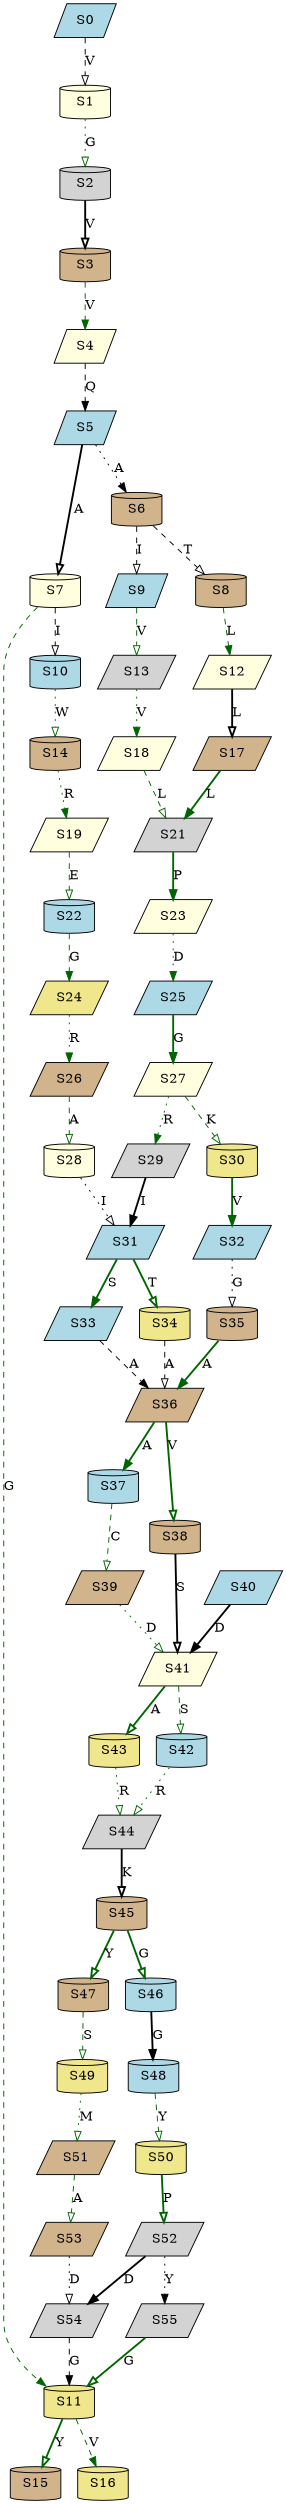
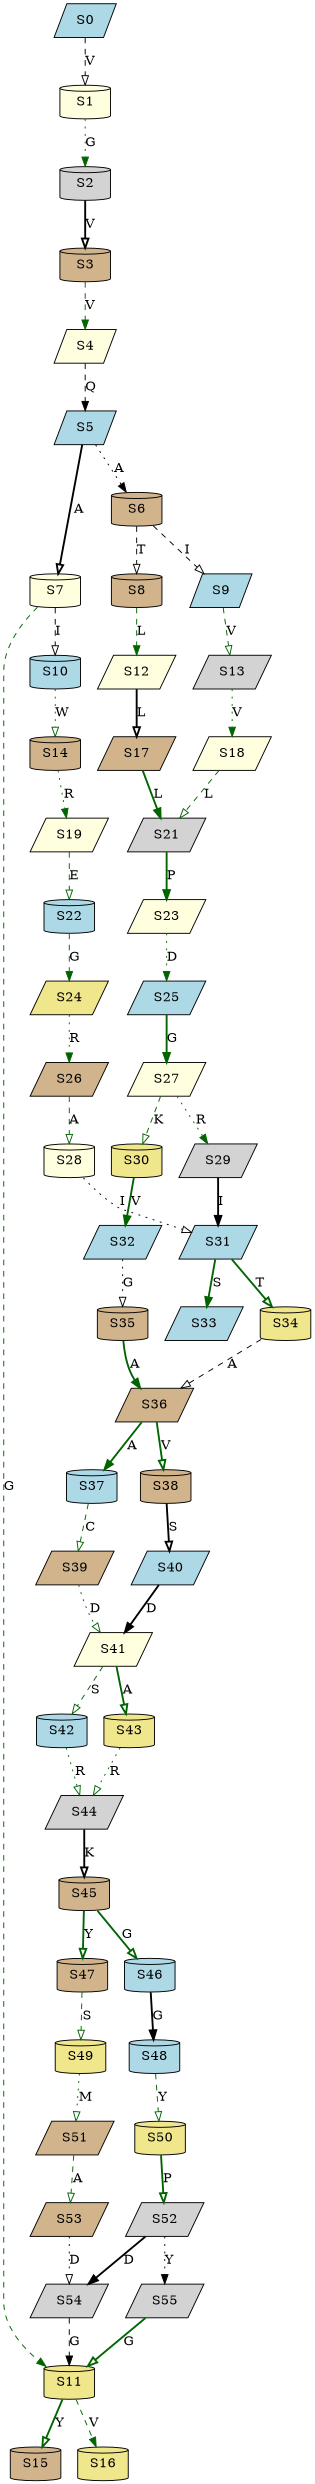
edge "S1" -> "S2": arrowhead onormal -> normal
edge "S33" -> "S36": removed, label "A"
edge "S38" -> "S41": now "S38" -> "S40"
